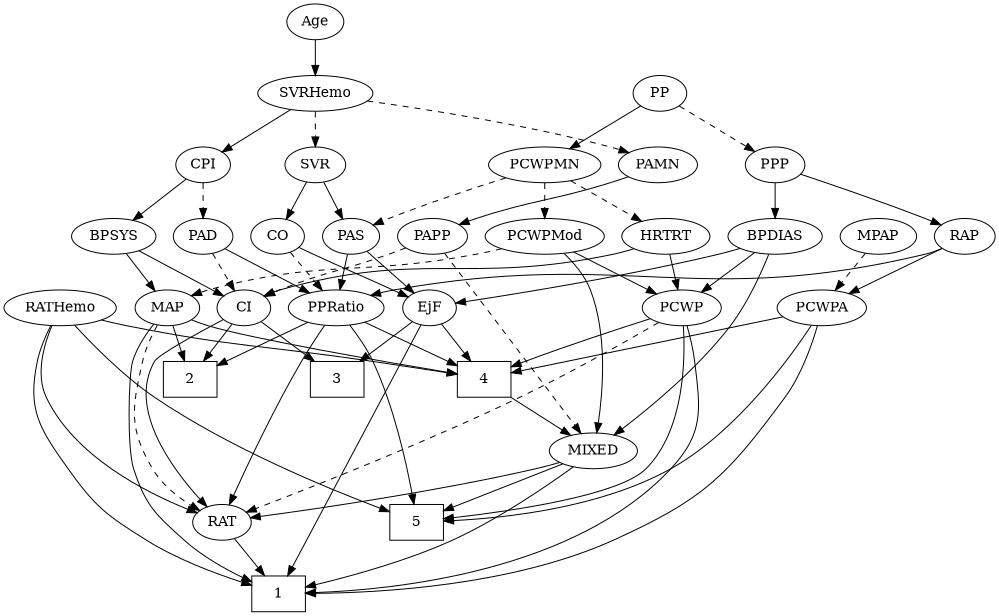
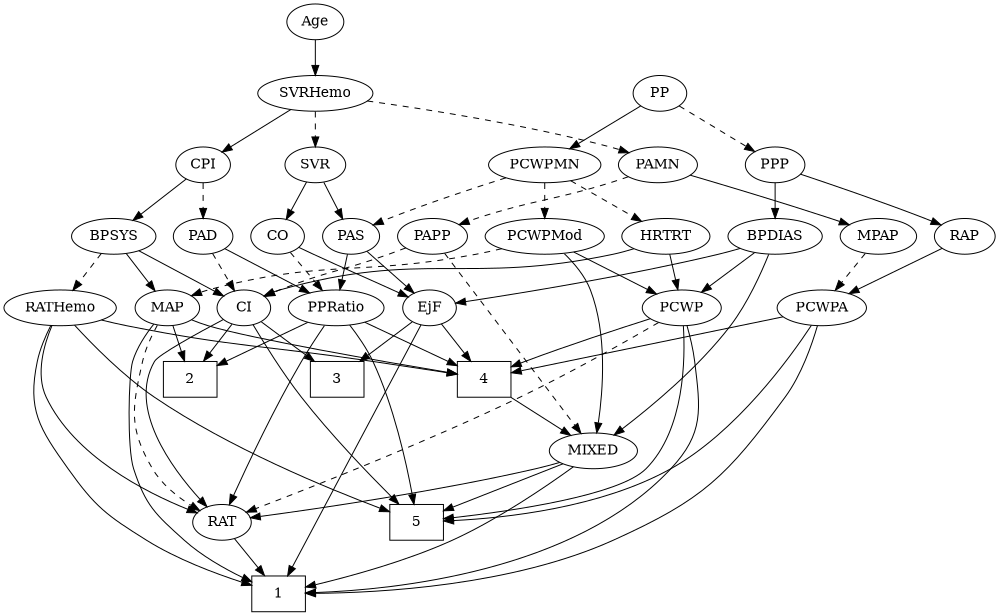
edge "PAMN" -> "PAPP": style solid -> dashed
edge "PAMN" -> "MPAP": added
edge "BPSYS" -> "RATHemo": added
edge "RAP" -> "PPRatio": removed
edge "CI" -> "5": added
